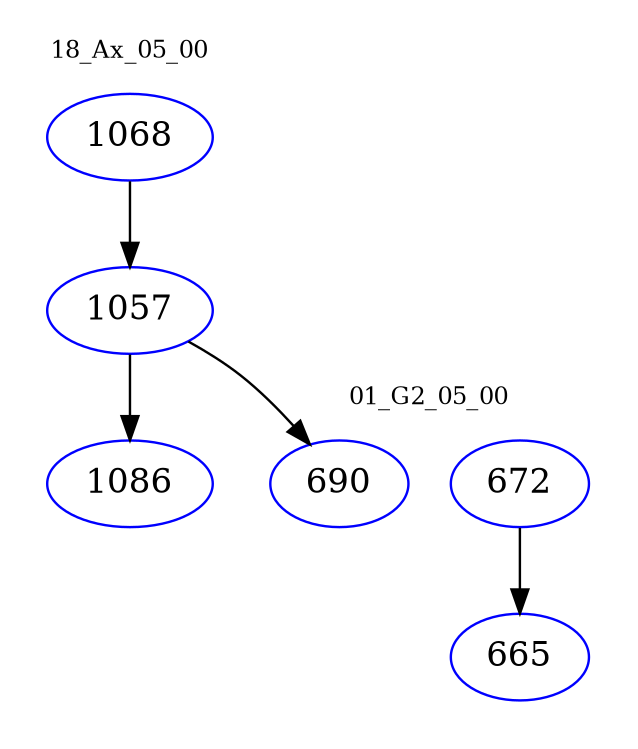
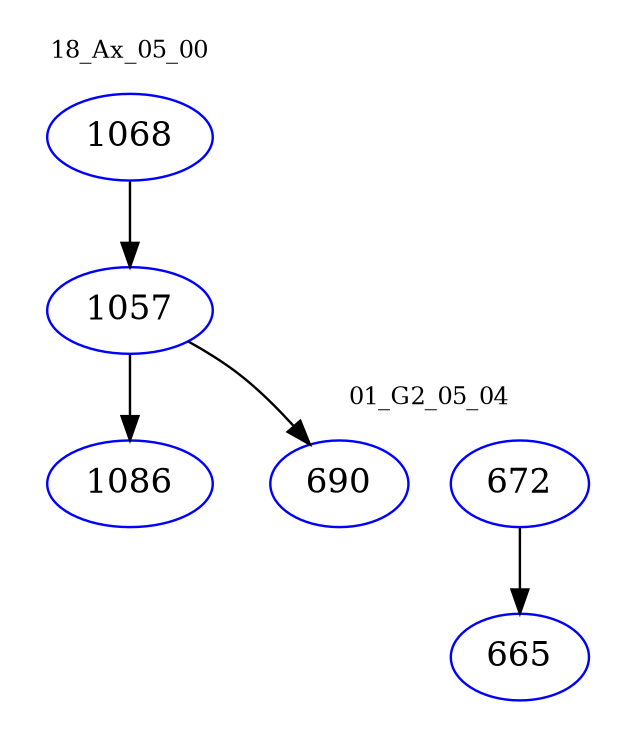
cluster "01_G2_05_00": label "01_G2_05_00" -> "01_G2_05_04"
